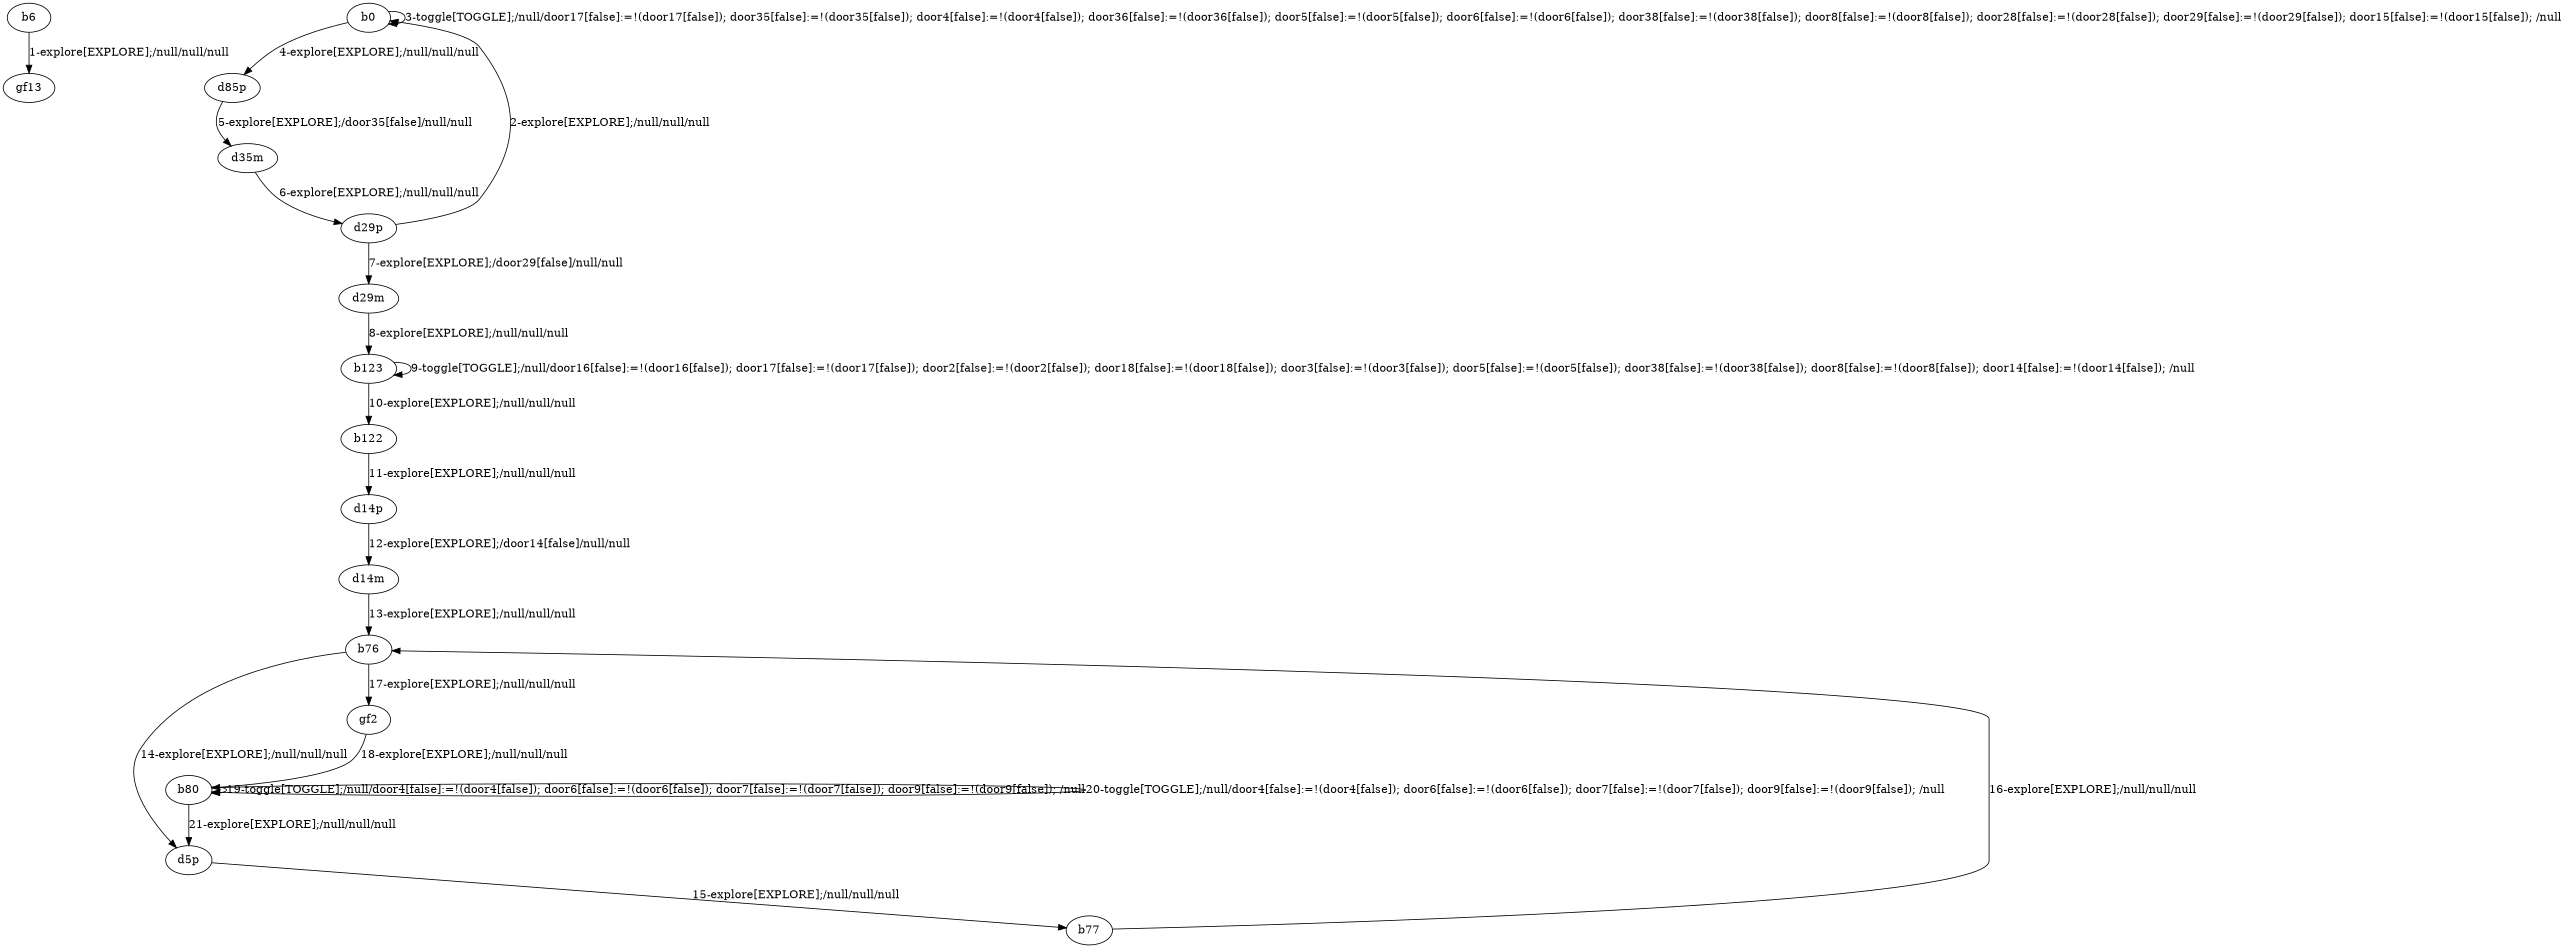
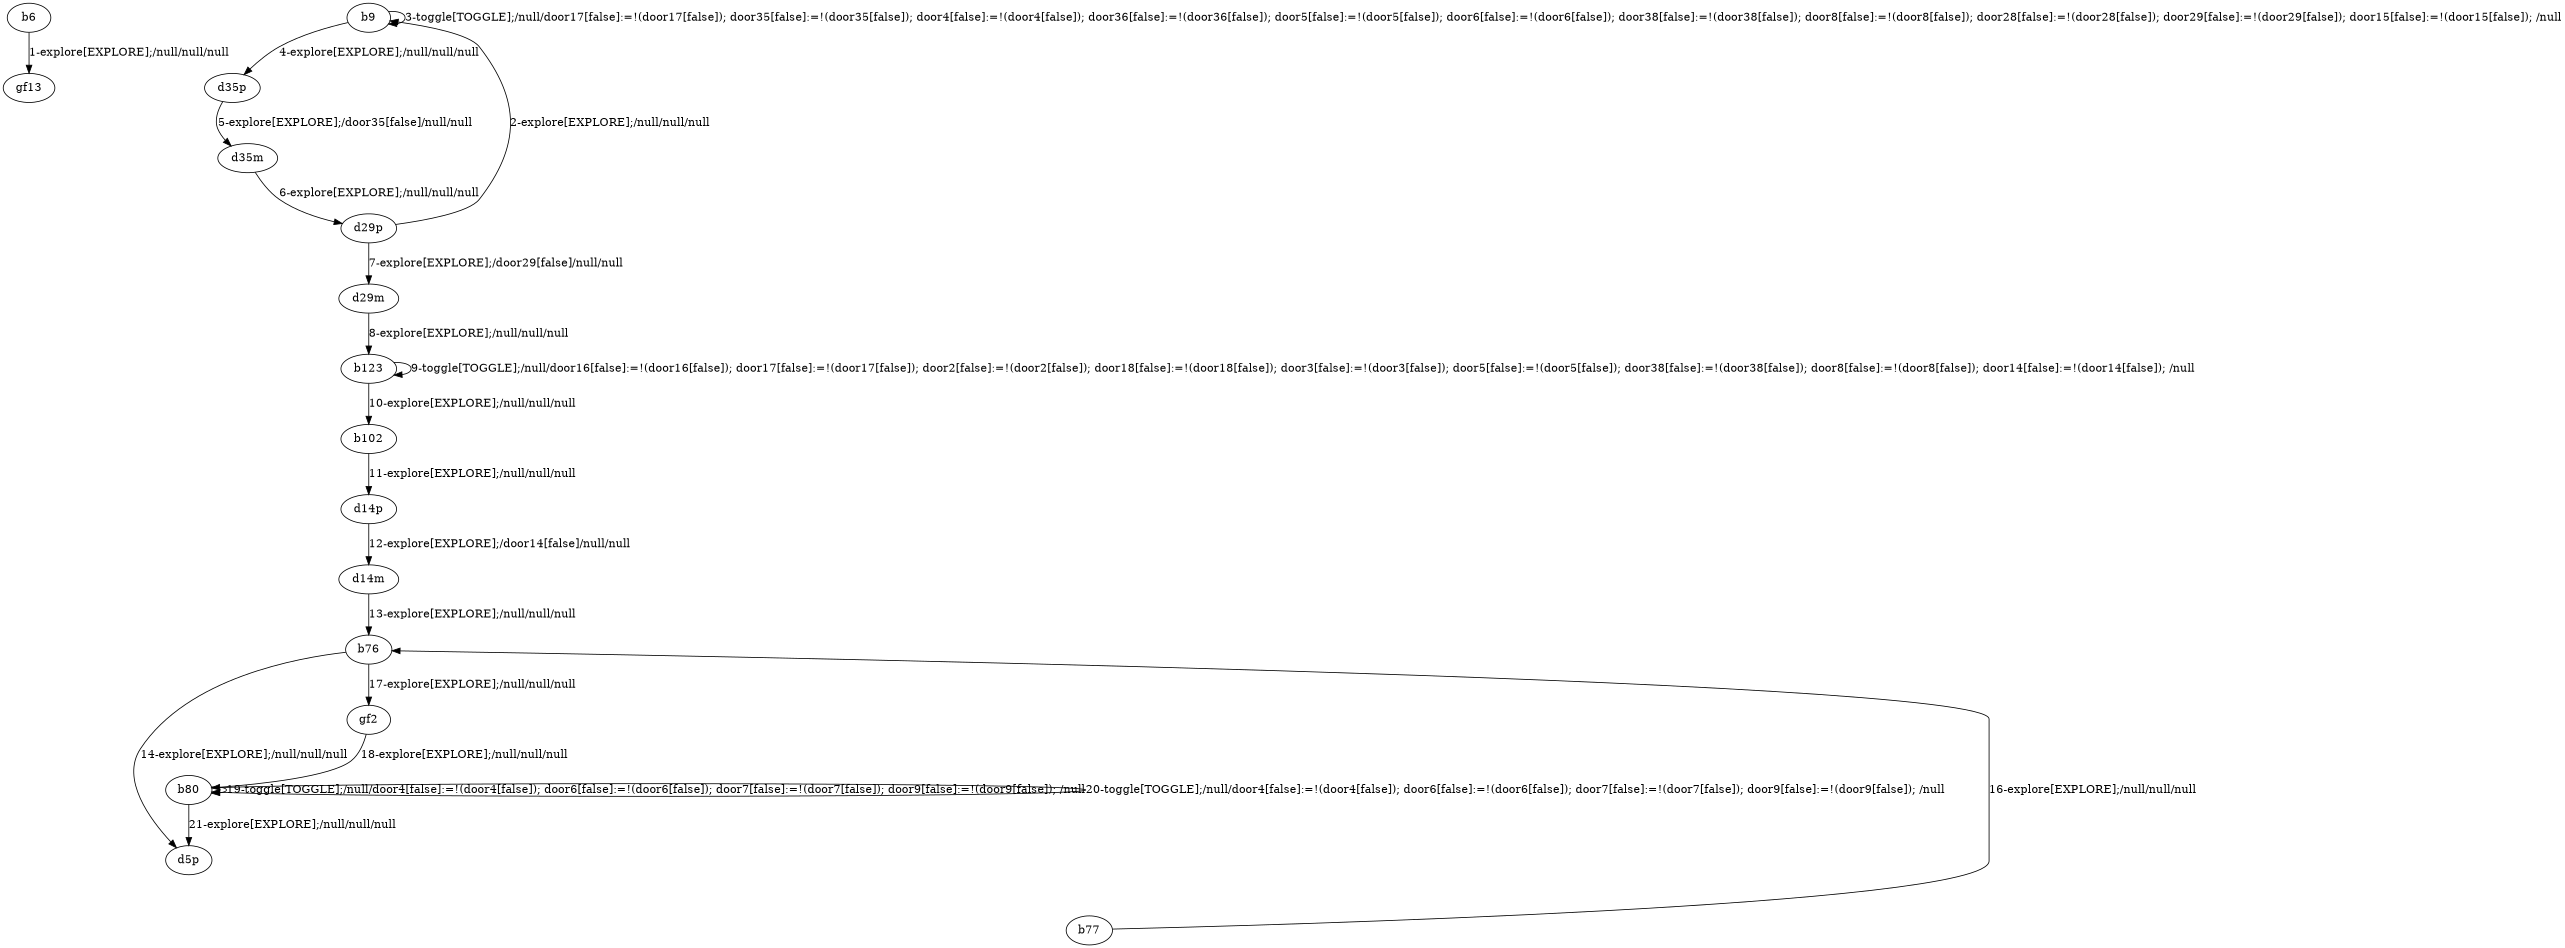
node "b0": label "b0" -> "b9"
node "d85p": label "d85p" -> "d35p"
node "b122": label "b122" -> "b102"
edge "d5p" -> "b77": removed, label "15-explore[EXPLORE];/null/null/null"
